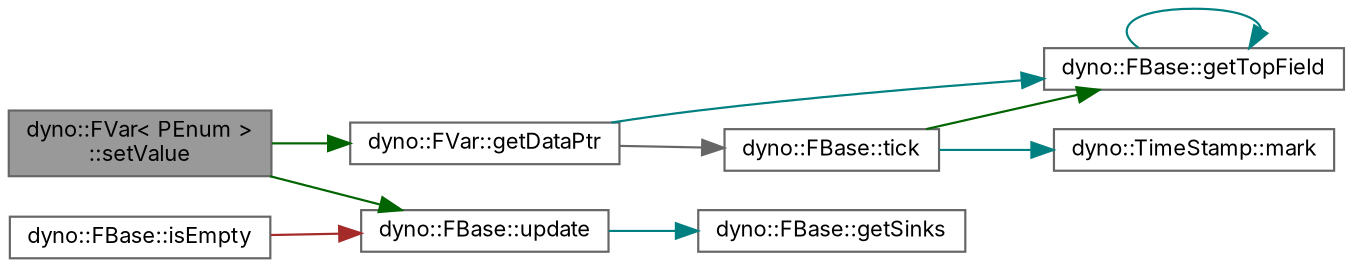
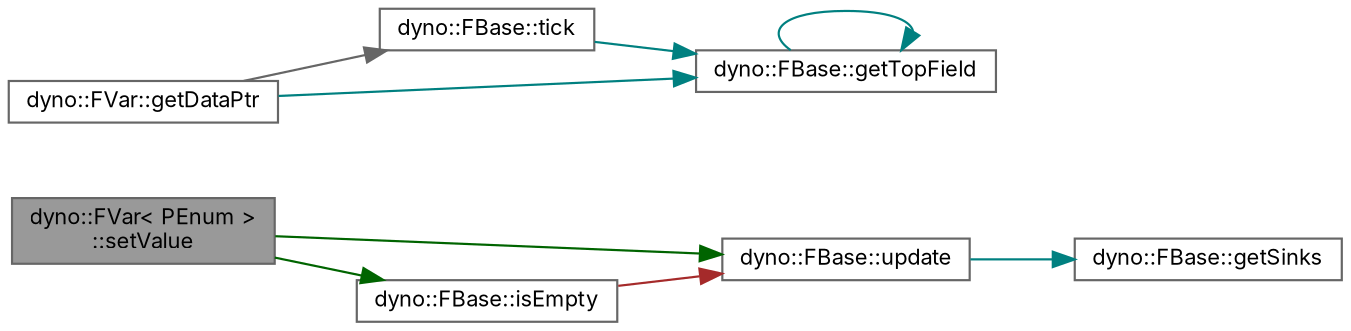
edge "dyno::FBase::tick" -> "dyno::FBase::getTopField": color darkgreen -> teal
edge "dyno::FVar< PEnum > ::setValue" -> "dyno::FVar::getDataPtr": now "dyno::FVar< PEnum > ::setValue" -> "dyno::FBase::isEmpty"
node "dyno::TimeStamp::mark": removed
